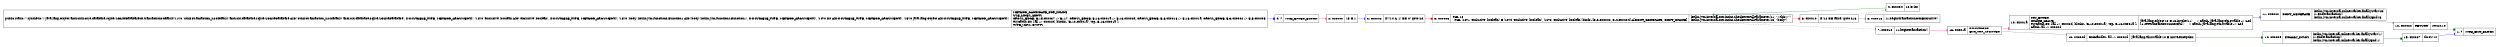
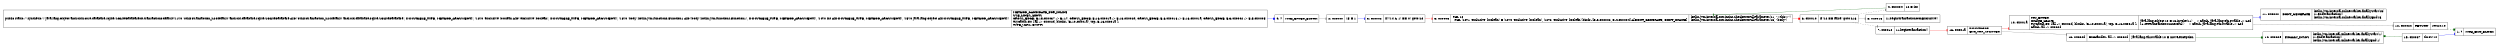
edge "0: ?" -> "2: 0x0000": color red -> gray40
edge "3: 0x0002" -> "5: 0x0005": arrowhead box -> tee
edge "11: 0x0022" -> "12: 0x002c": now "10: 0x001a" -> "12: 0x002c"
edge "5: 0x0005" -> "7: 0x0012": now "6: 0x0010" -> "7: 0x0012"
edge "14: 0x002e" -> "15: 0x0037": reversed
